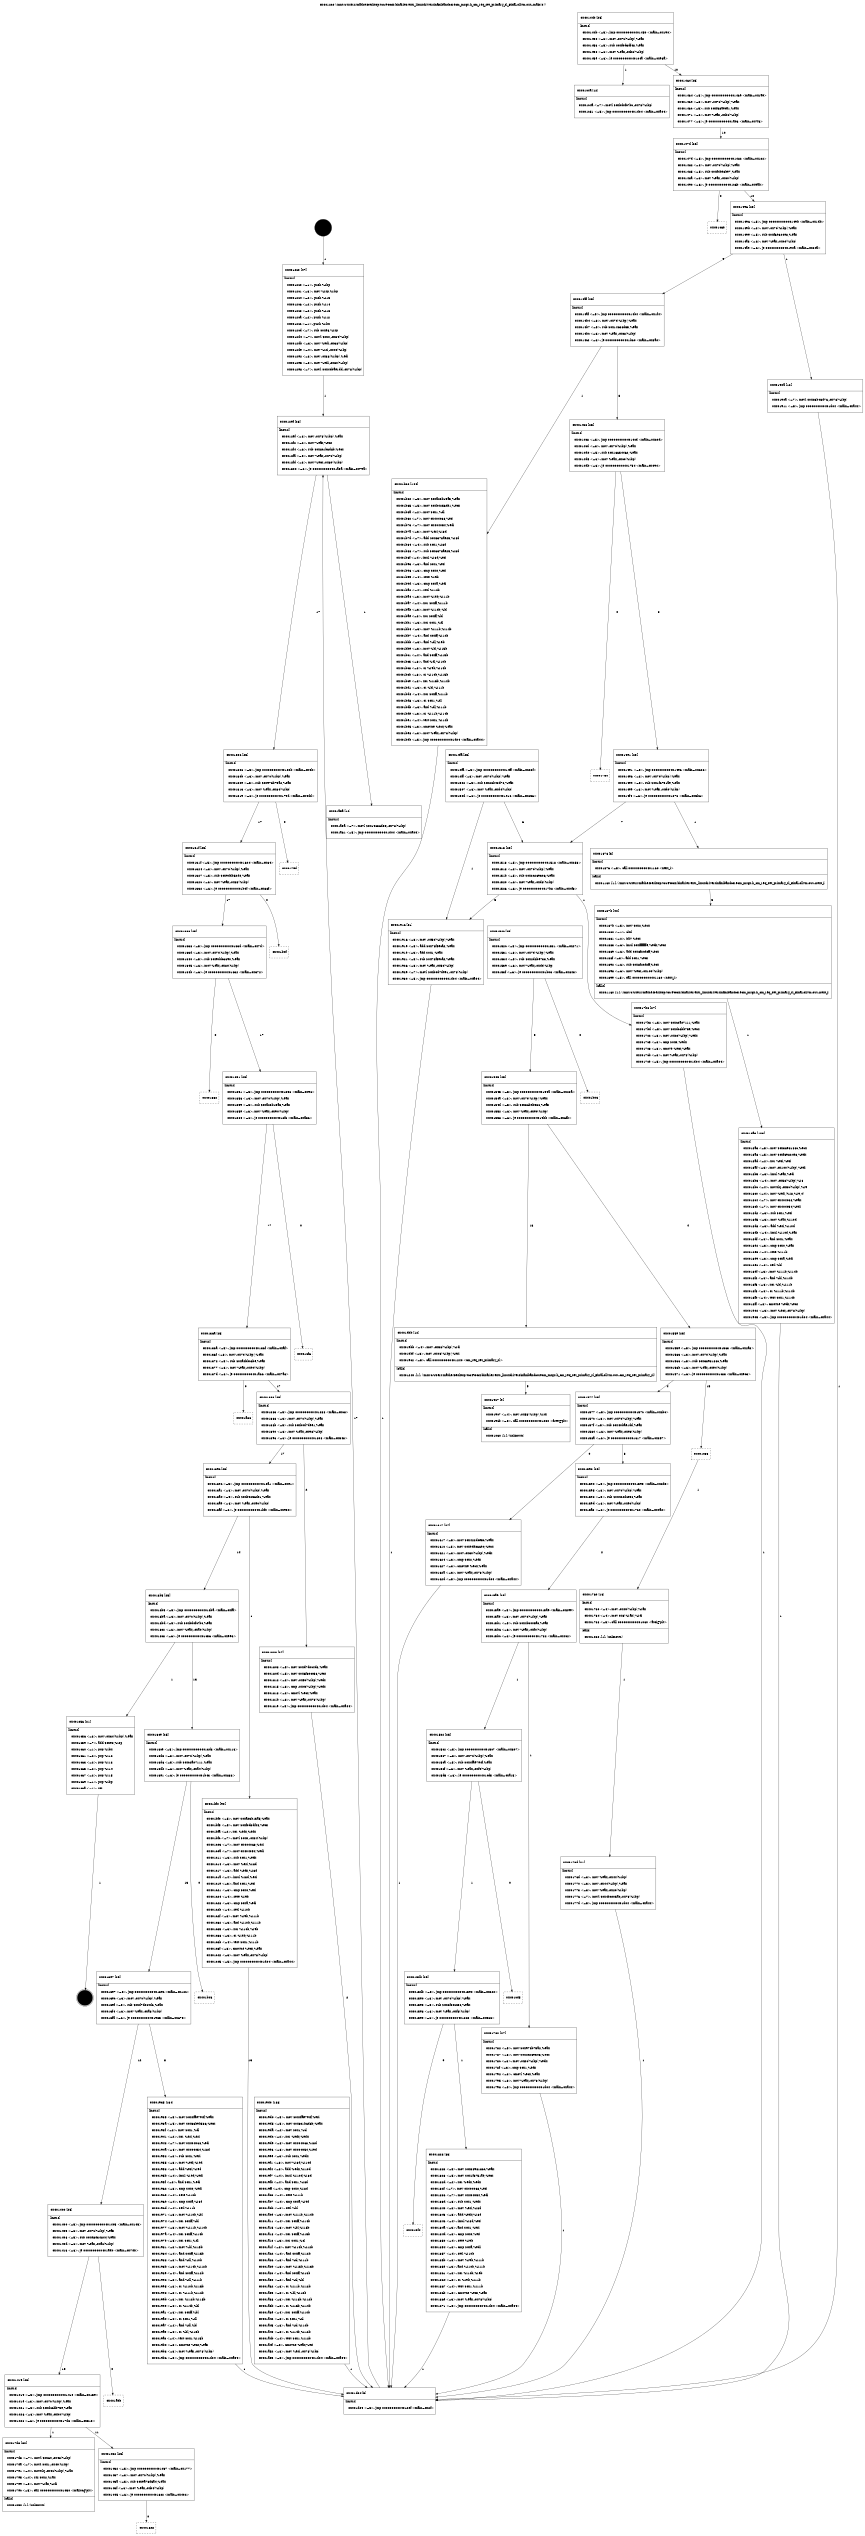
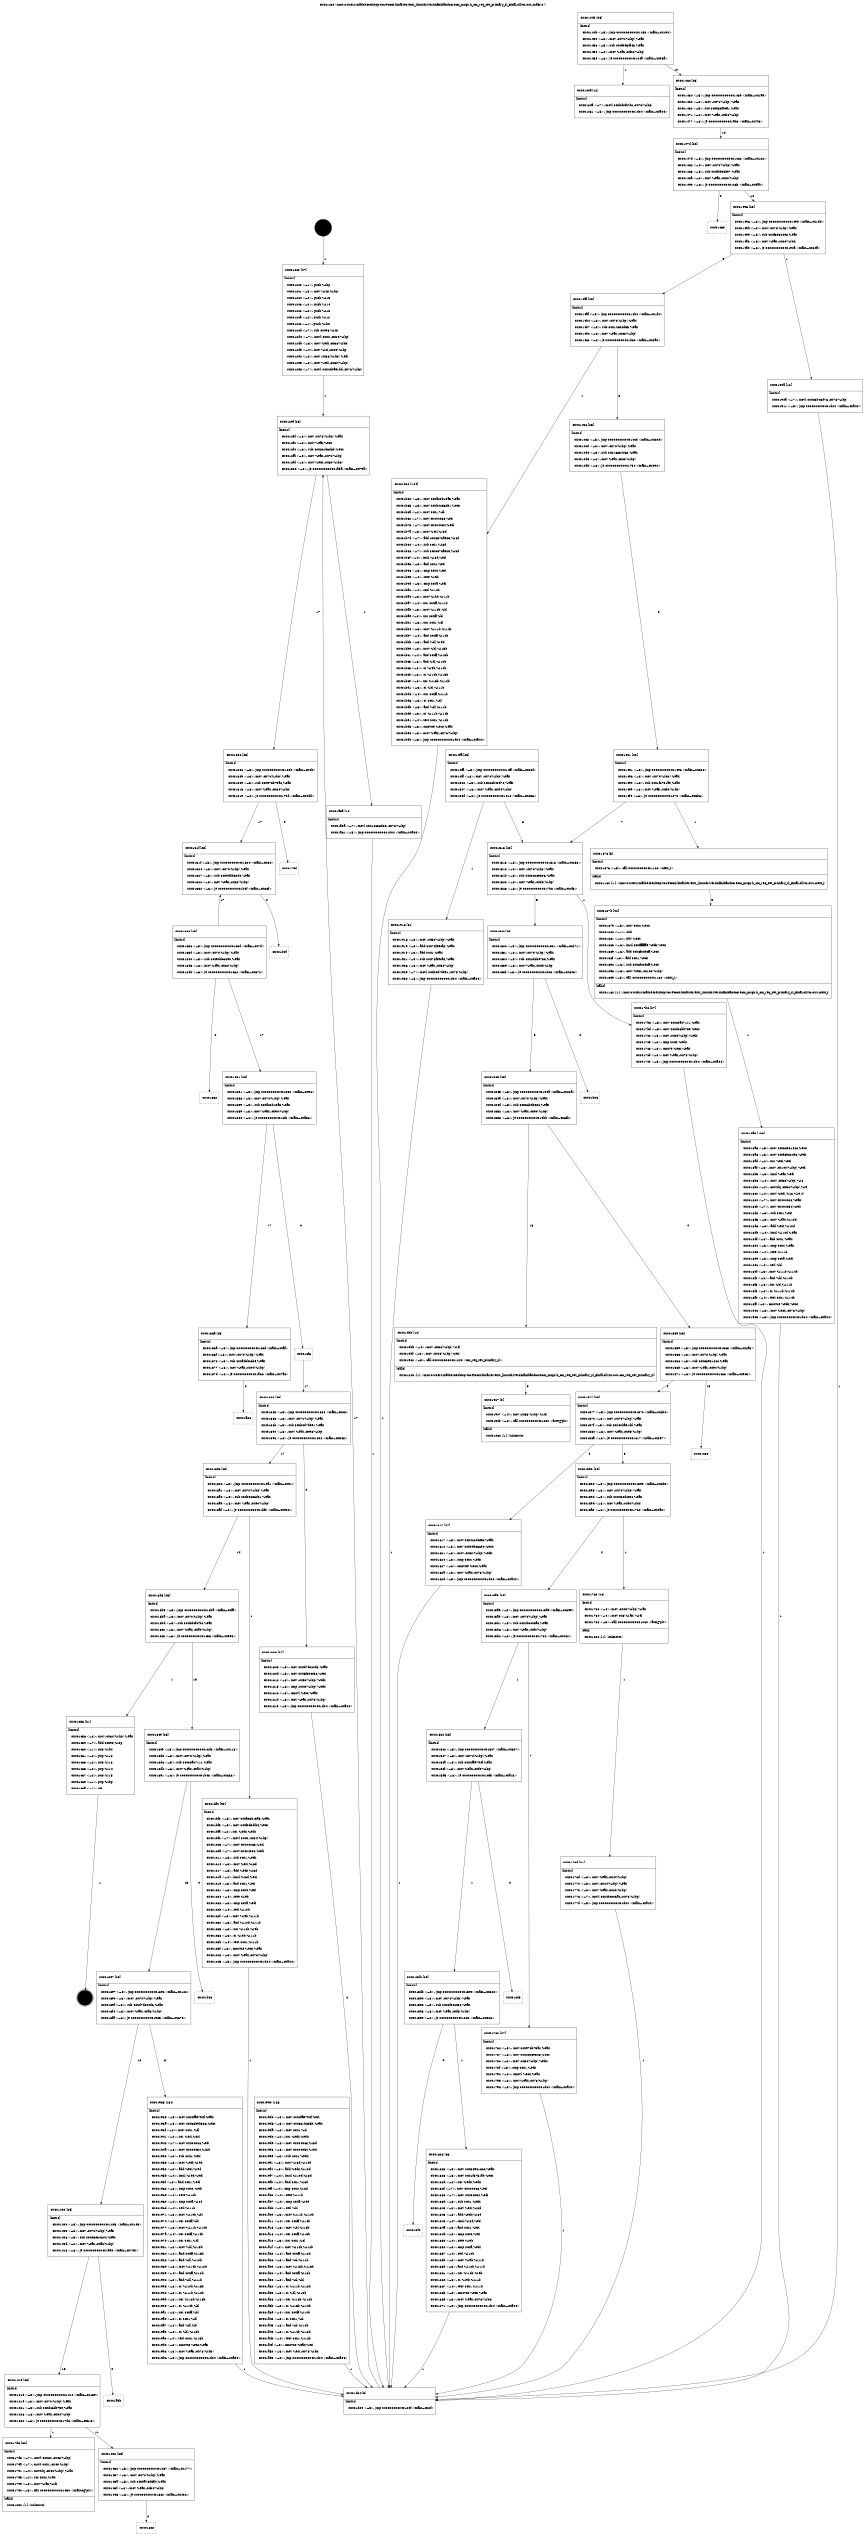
node "0x401754": removed
edge "0x401513 [25]" -> "0x401916 [31]": now "0x401513 [25]" -> "0x40152c [25]"
edge "0x40131f [25]" -> "0x401338 [25]": reversed
edge "0x40136a [25]" -> "0x401383 [25]": now "0x401cf6" -> "0x401383 [25]"
edge "0x401c83" -> "0x401760 [13]": now "0x401590 [25]" -> "0x401760 [13]"
edge "0x401a5a [12]" -> "0x401d04 [5]": added, label "1"
edge "0x401bf0 [90]" -> "0x401d04 [5]": label " 13" -> " 1"
